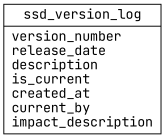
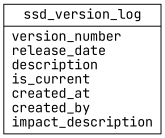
node "ssd_version_log": text "current_by" -> "created_by"
